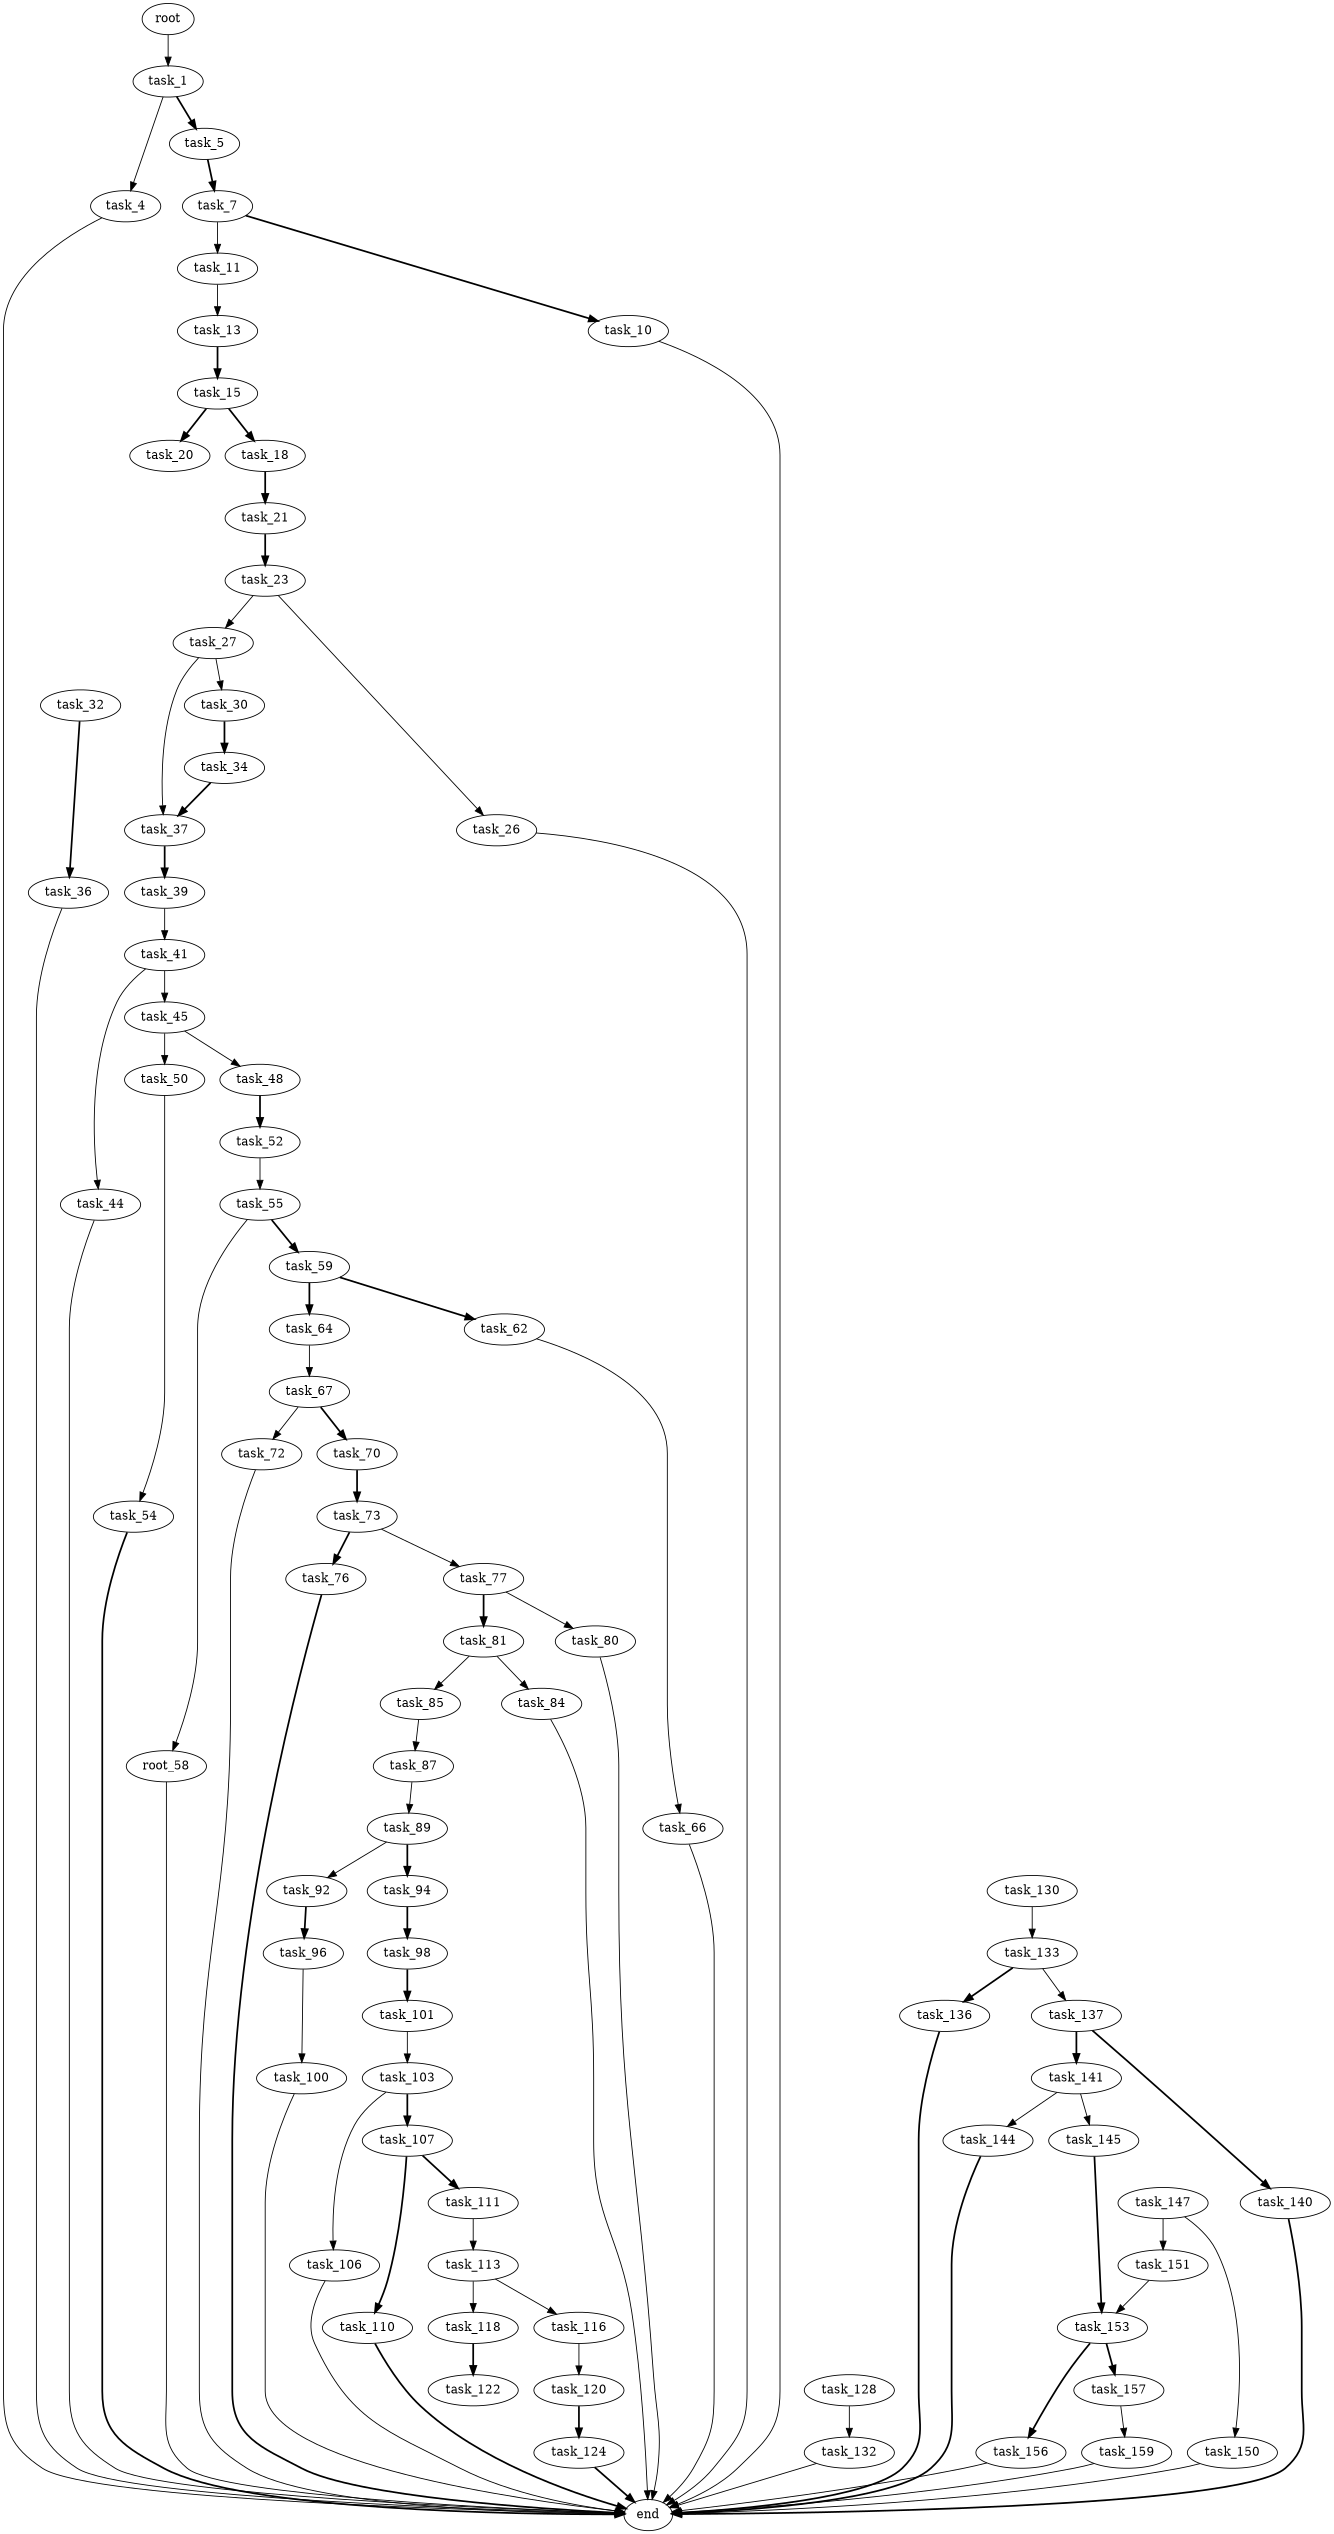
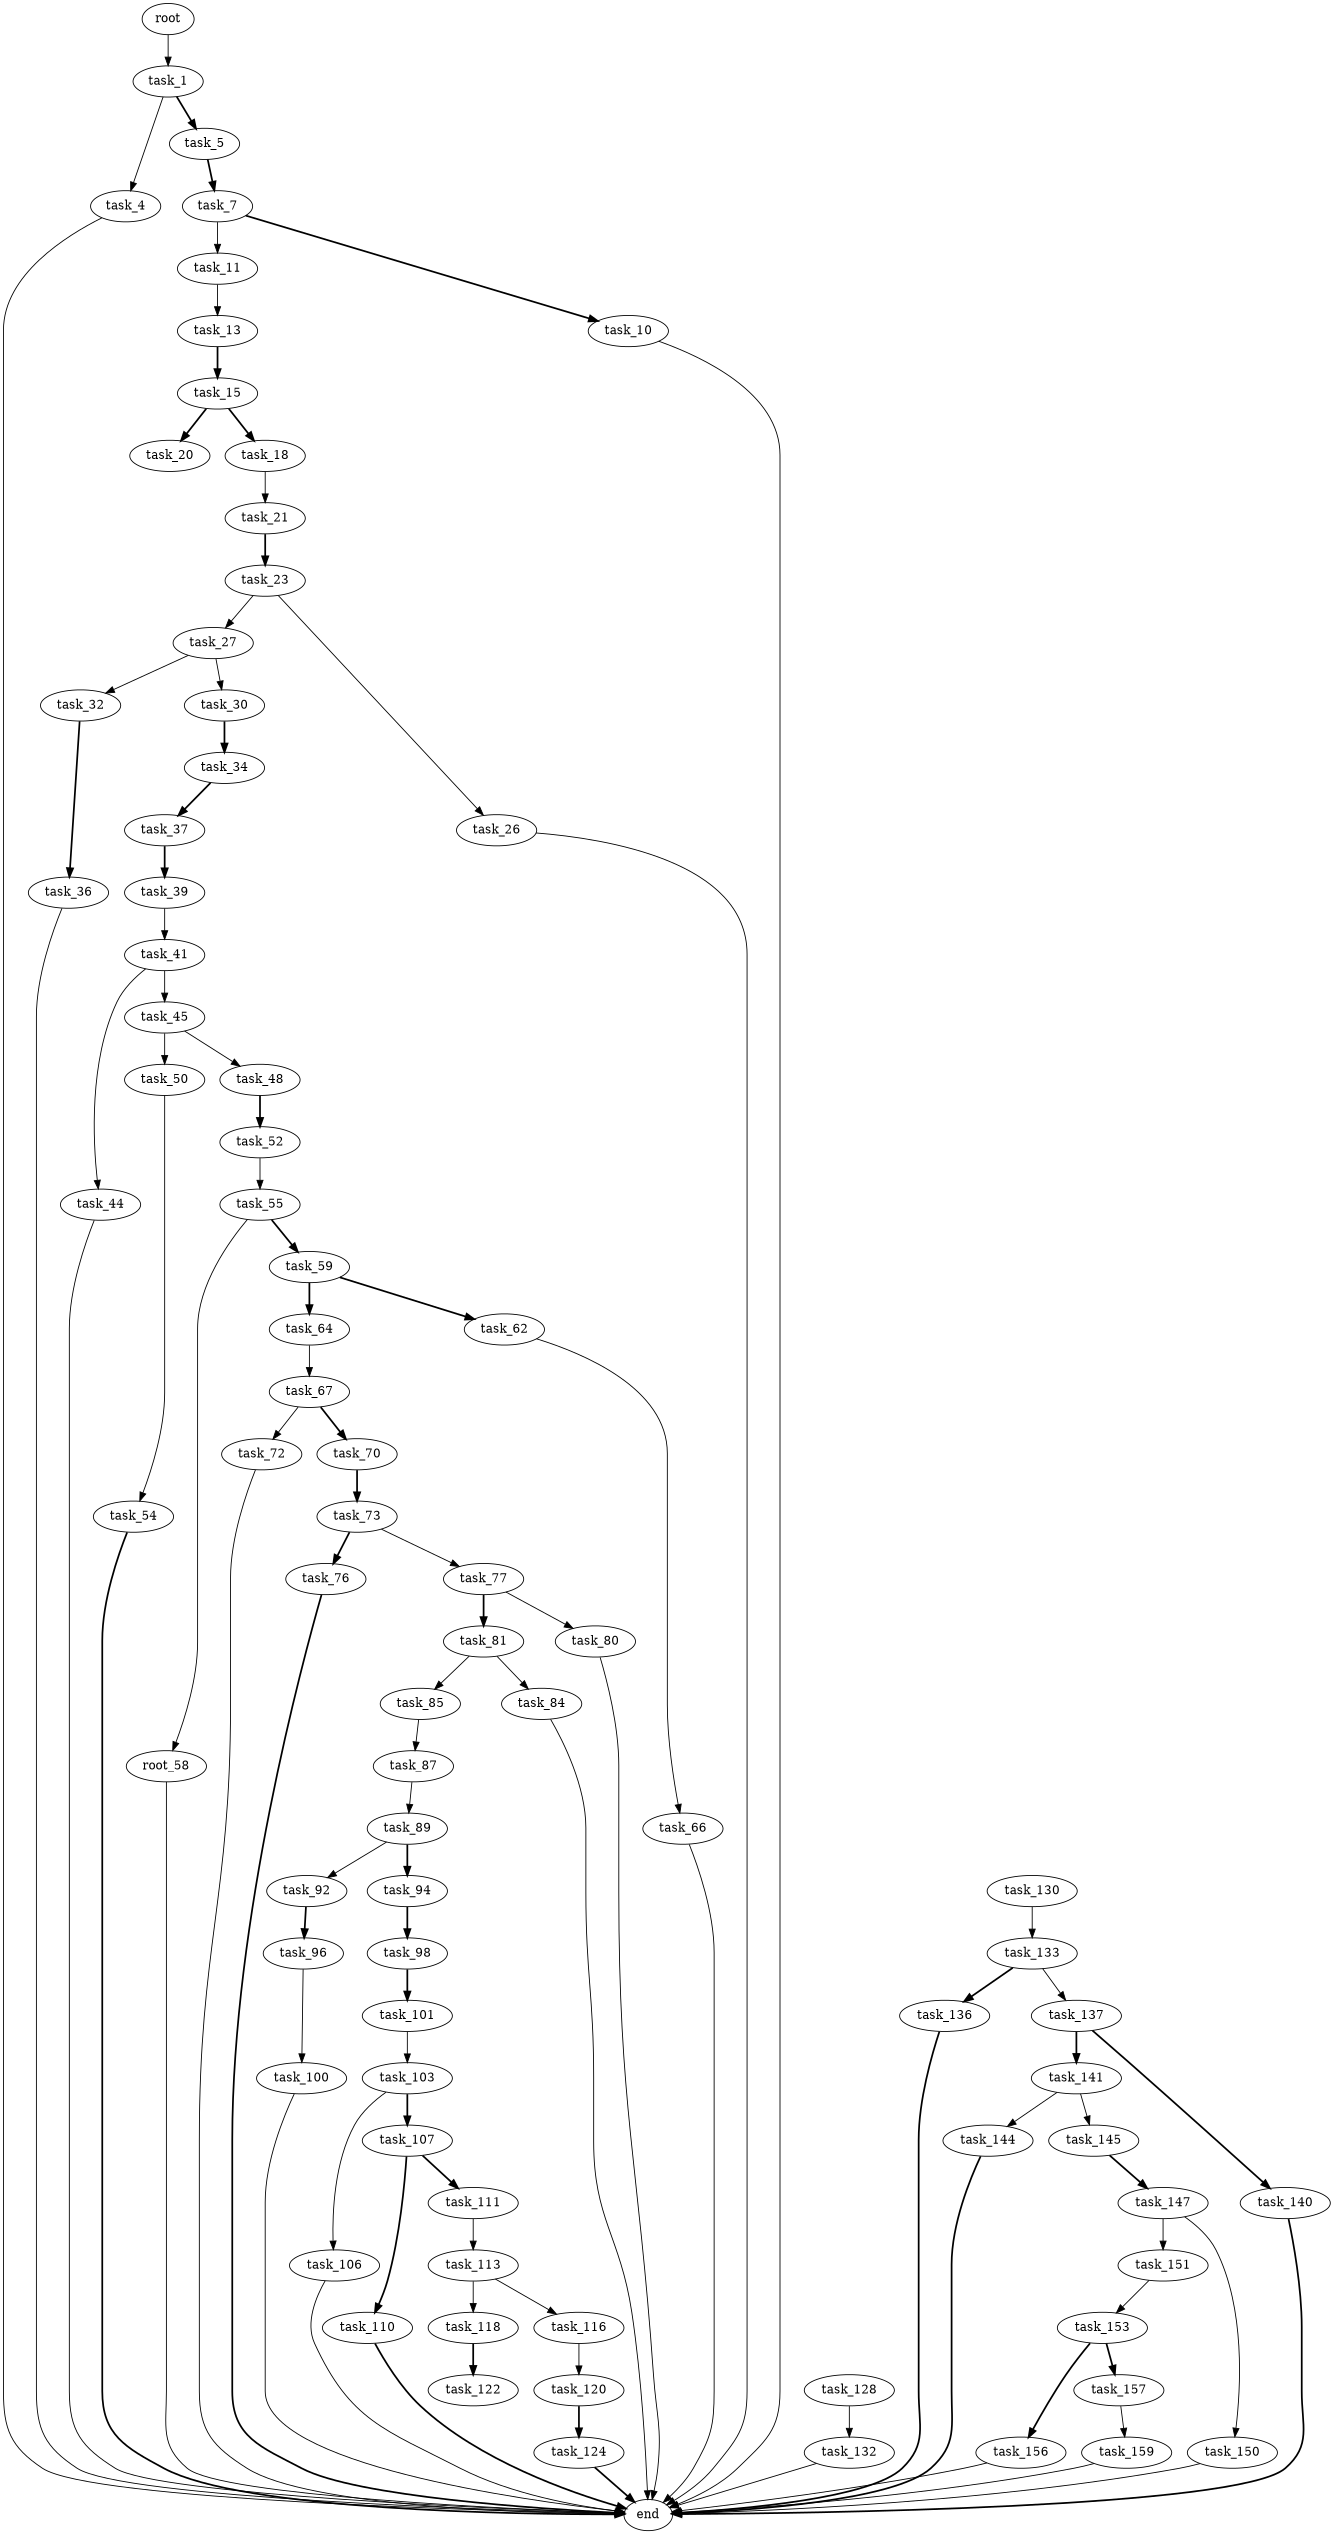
edge "task_18" -> "task_21": style bold -> solid
edge "task_27" -> "task_37": now "task_27" -> "task_32"
edge "task_145" -> "task_153": now "task_145" -> "task_147"
